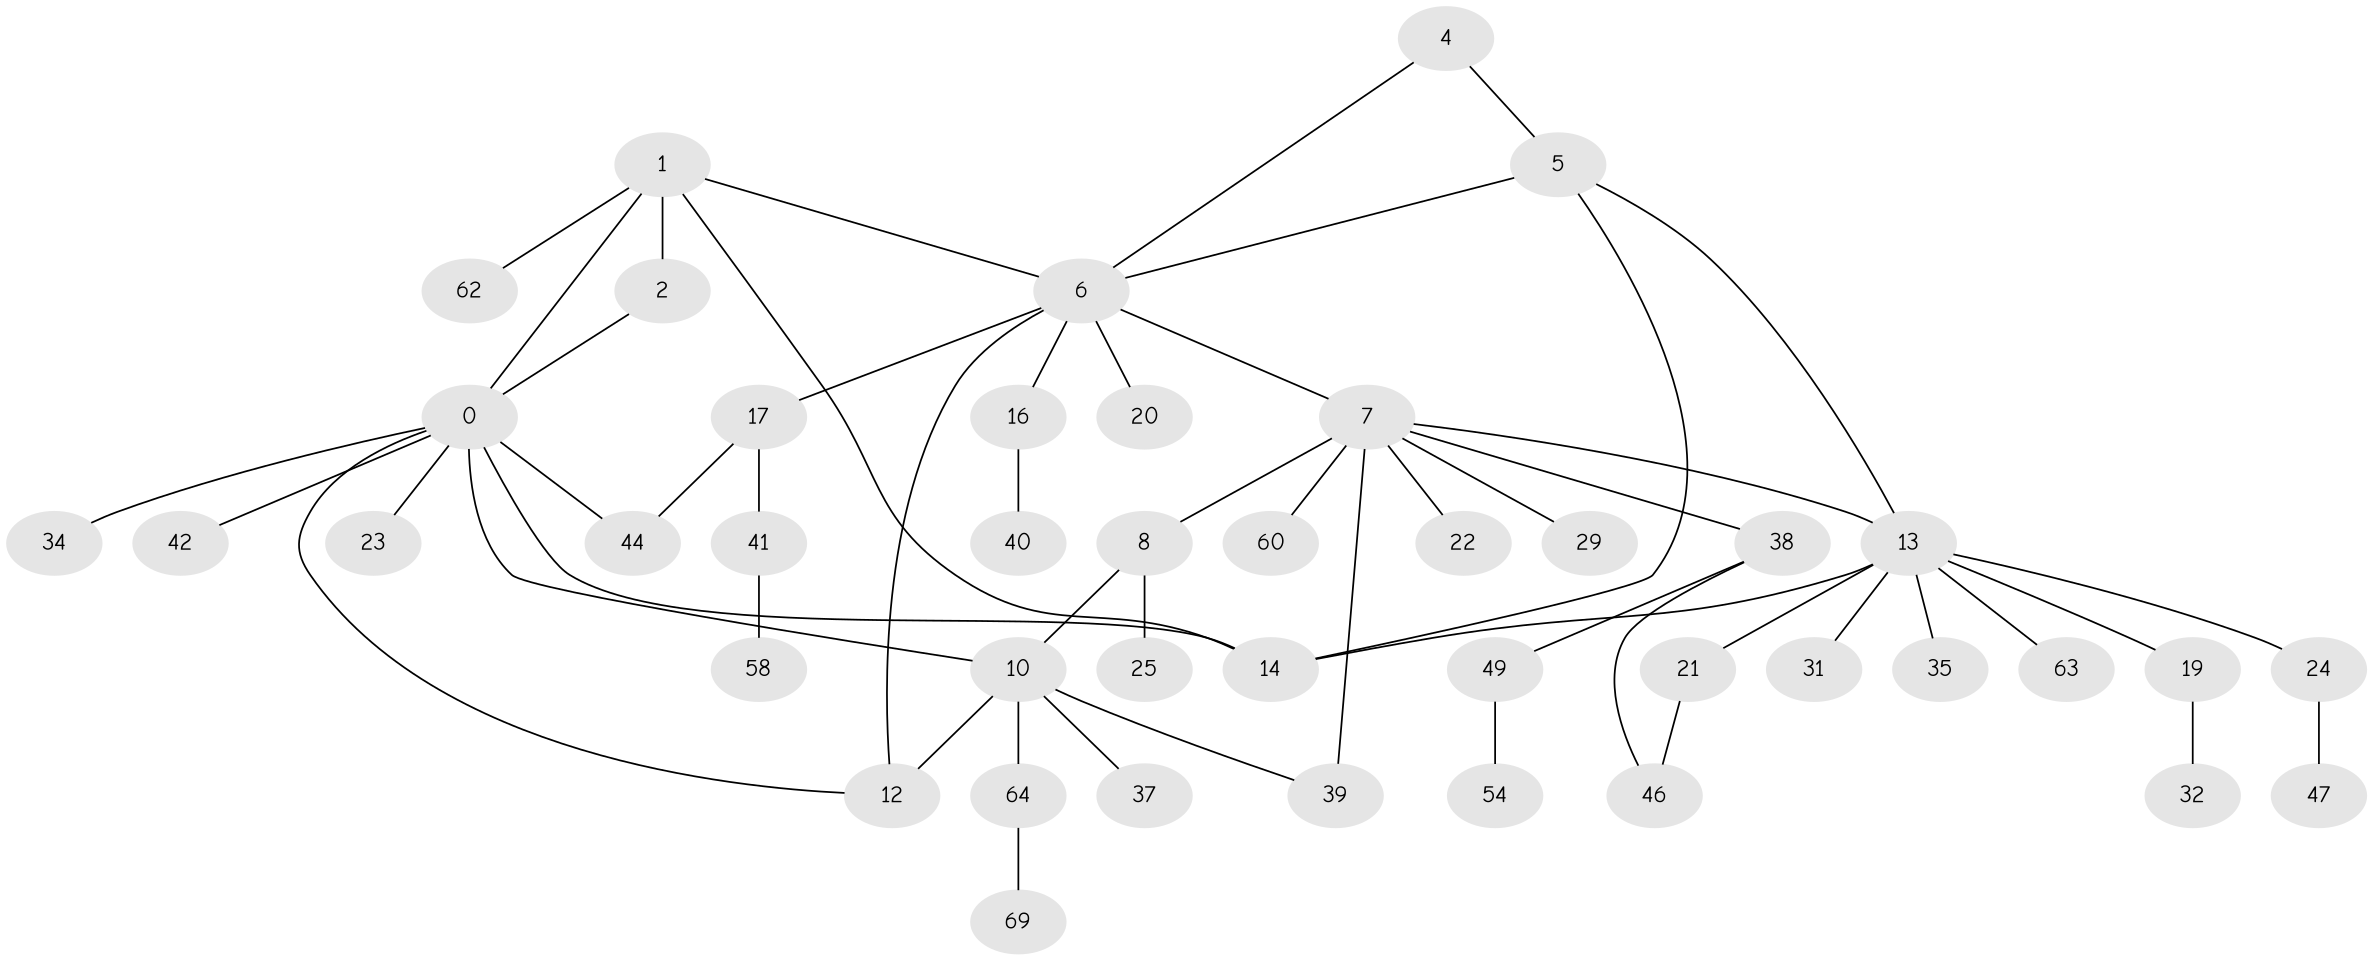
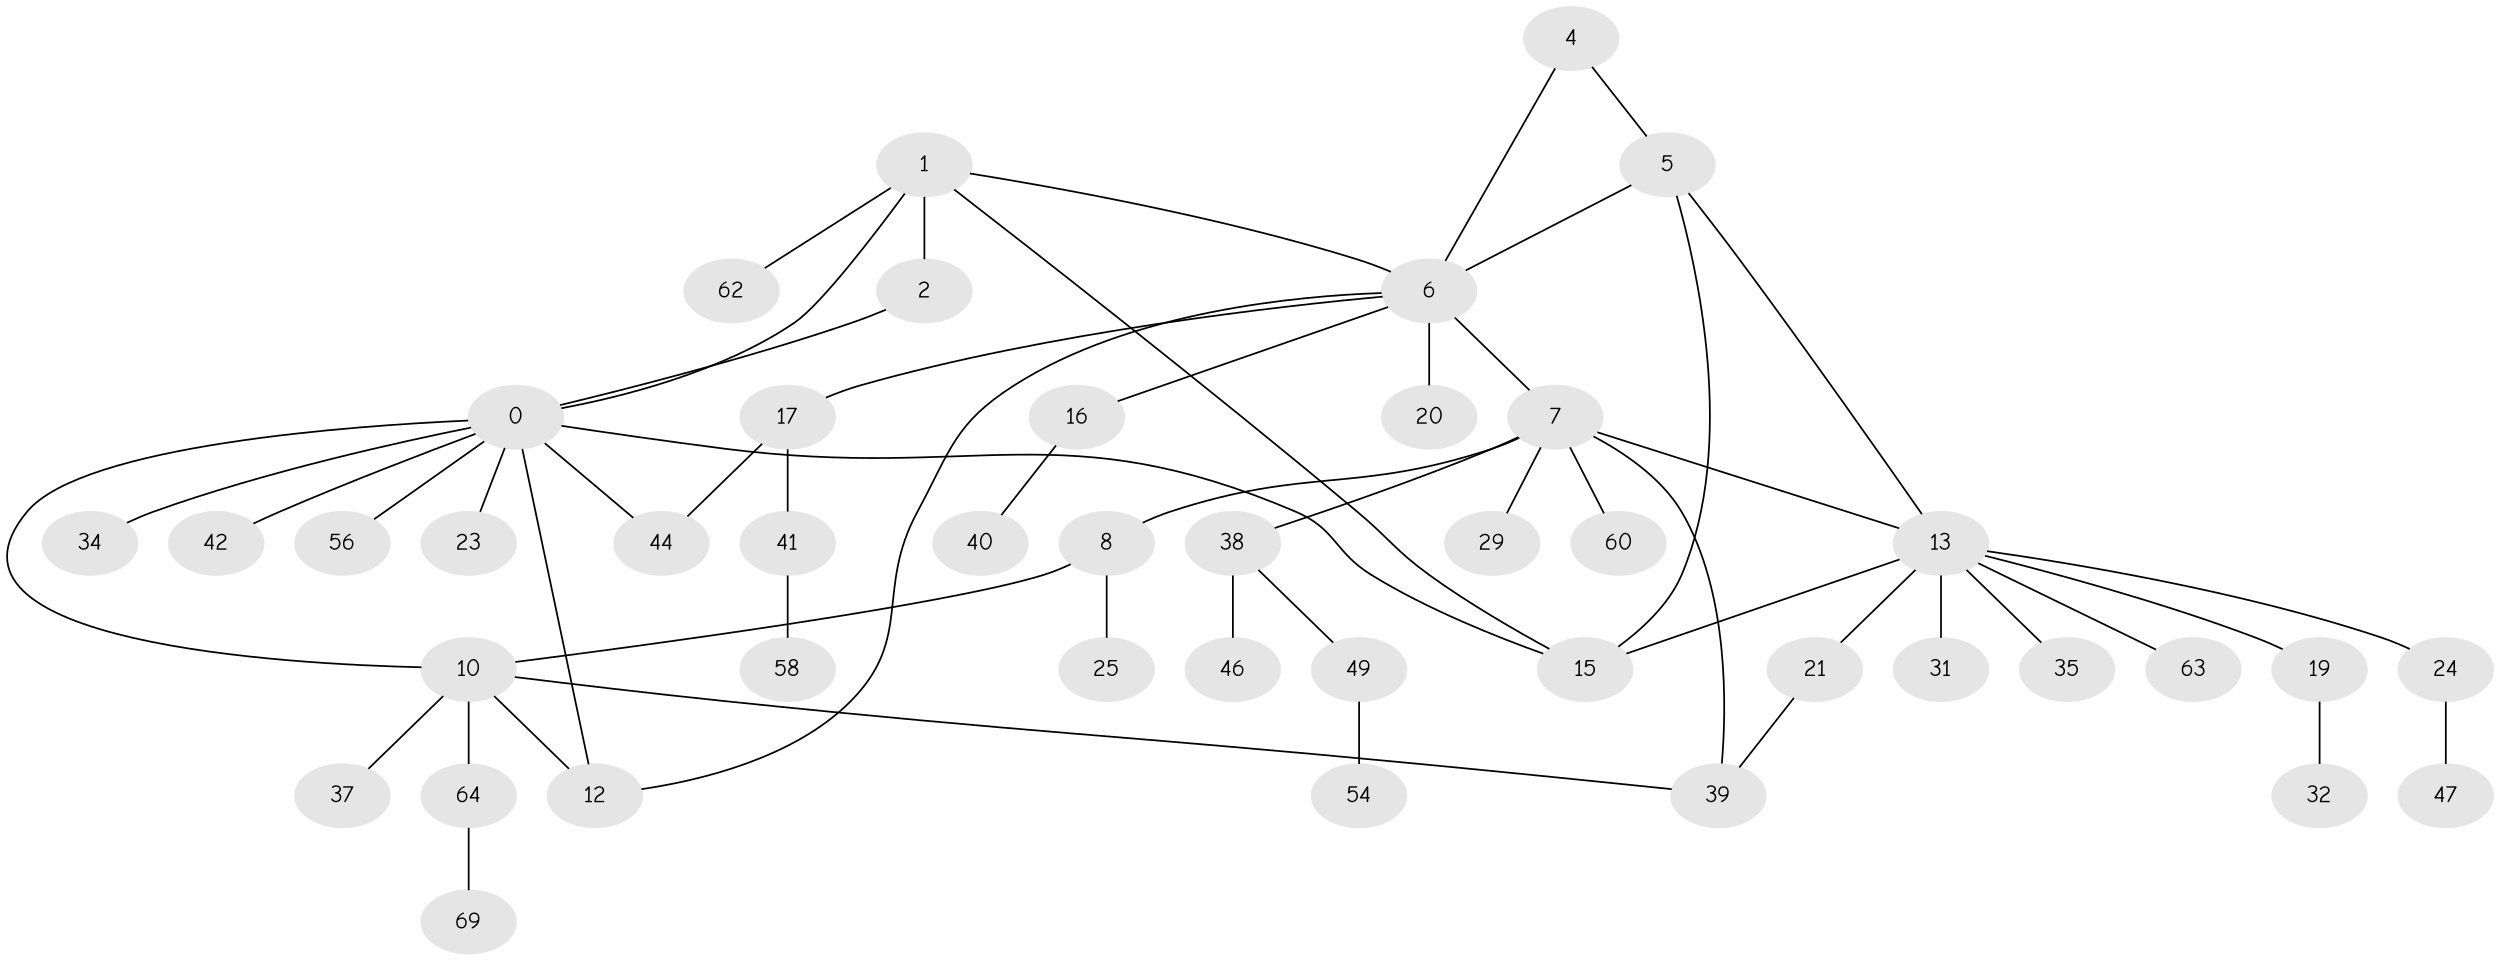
node "56": added
node "22": removed
node "14": label "14" -> "15"
edge "21" -- "46": now "21" -- "39"
